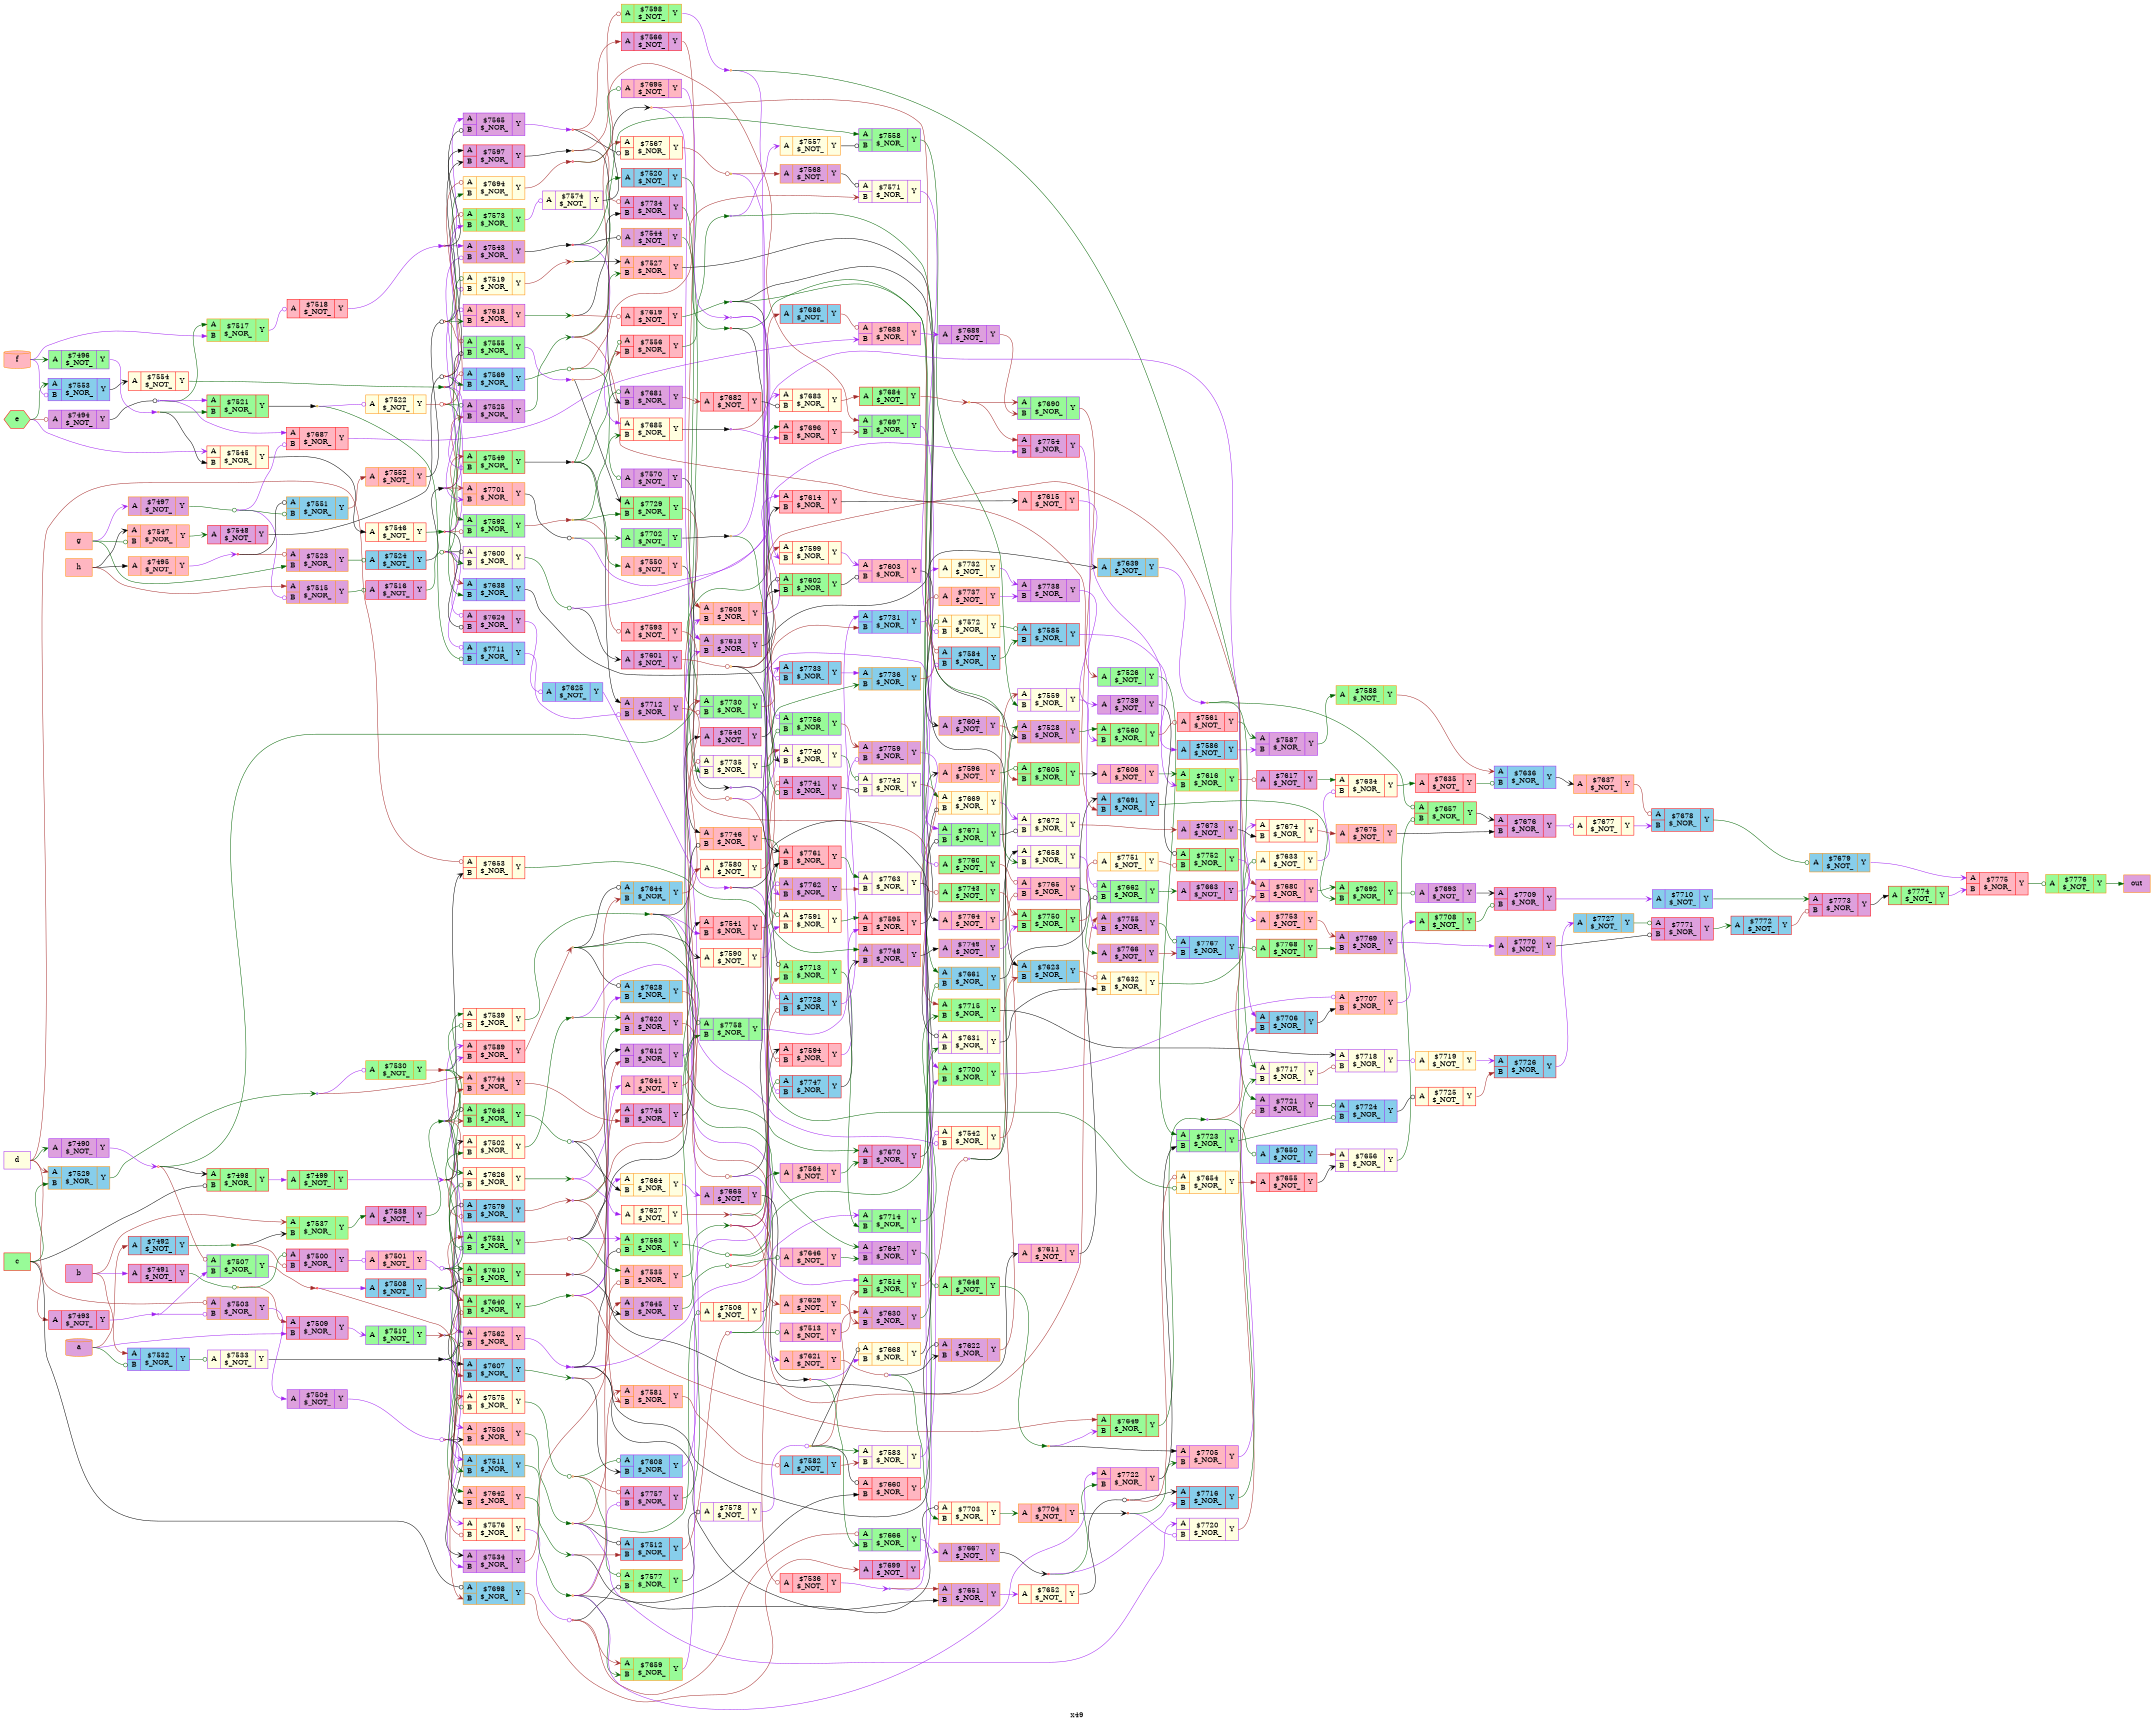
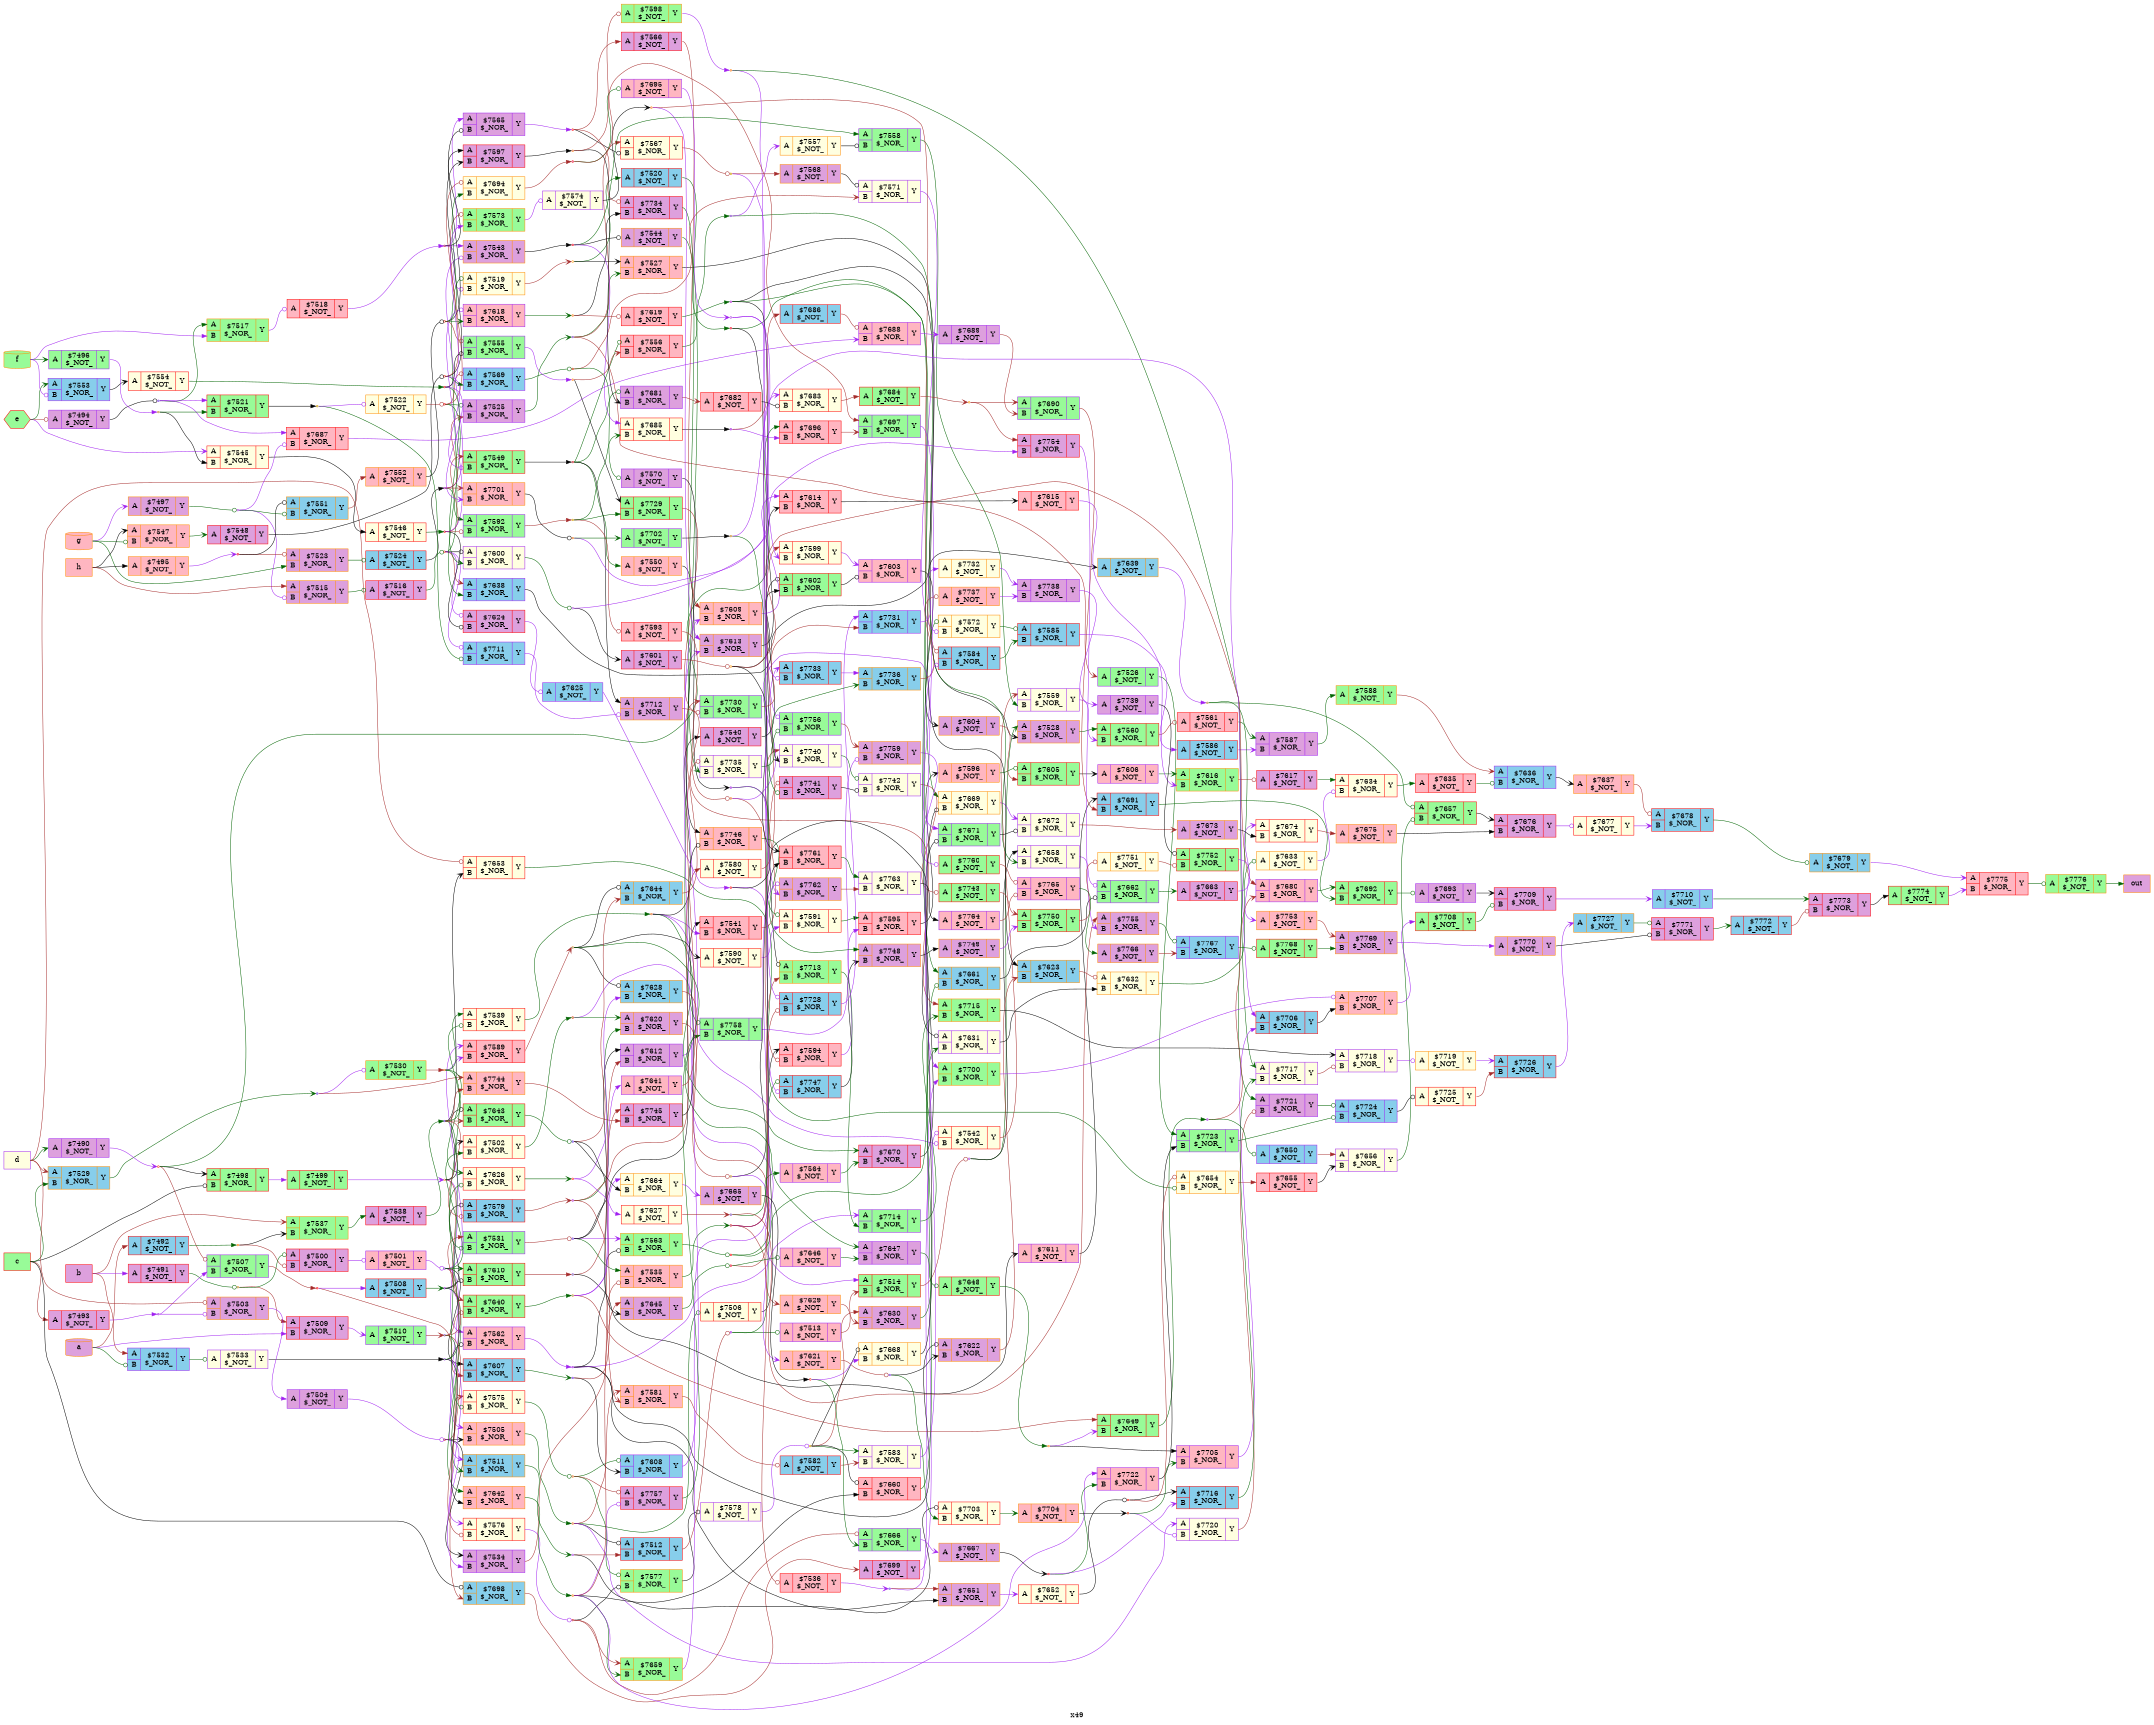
node "f": fillcolor lightpink -> palegreen
node "g": shape box -> cylinder
